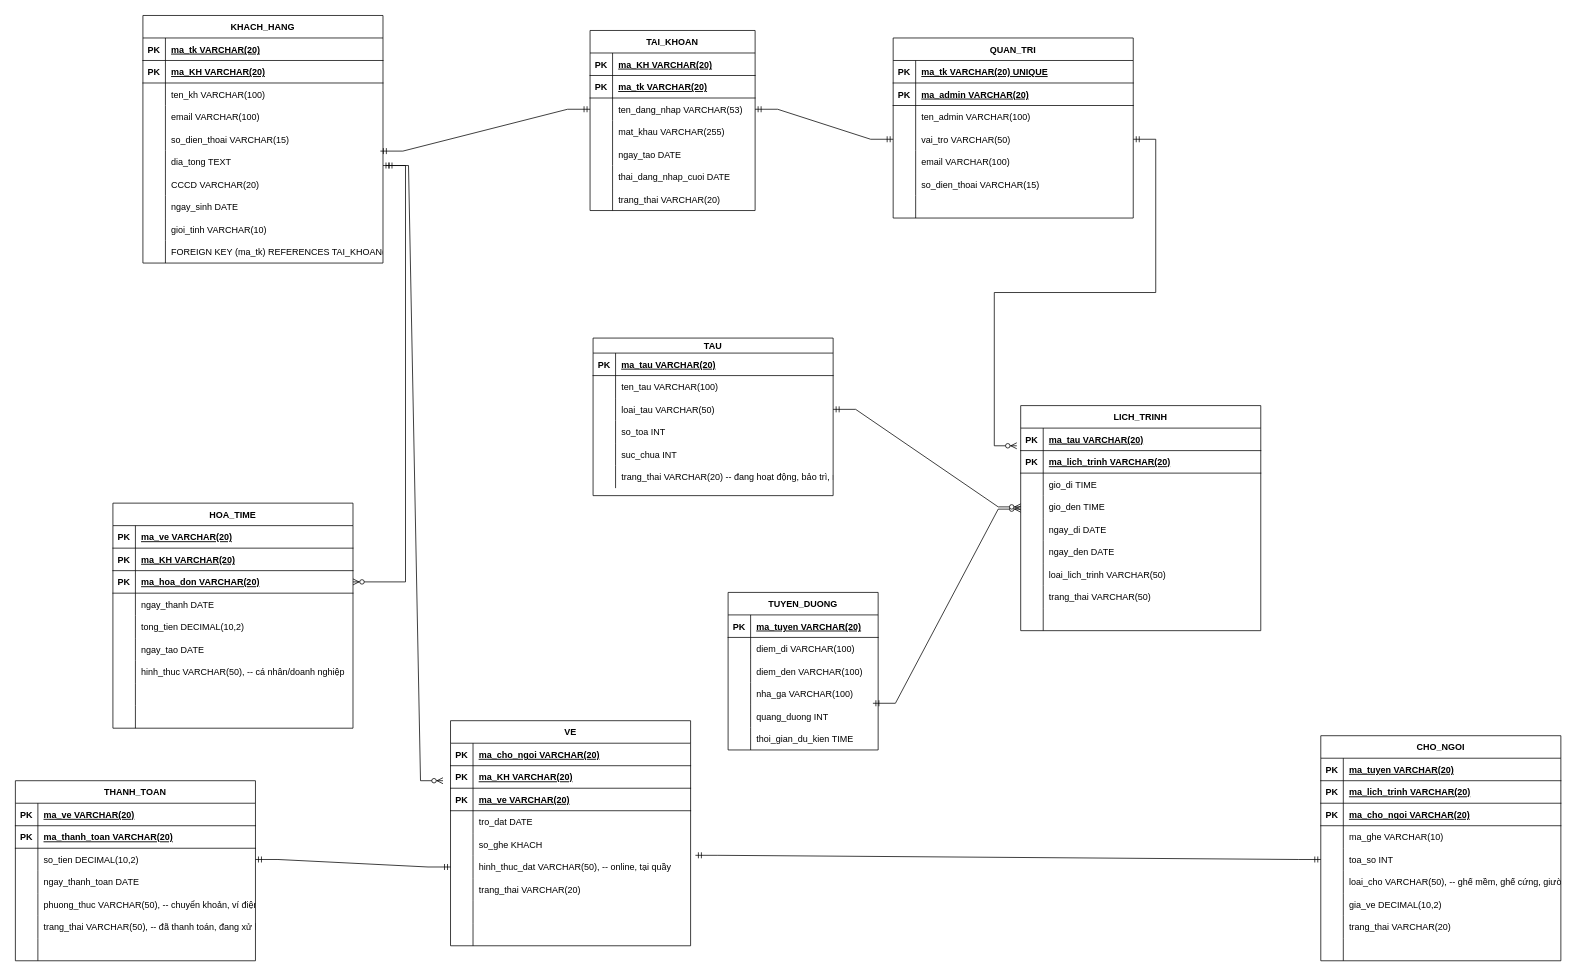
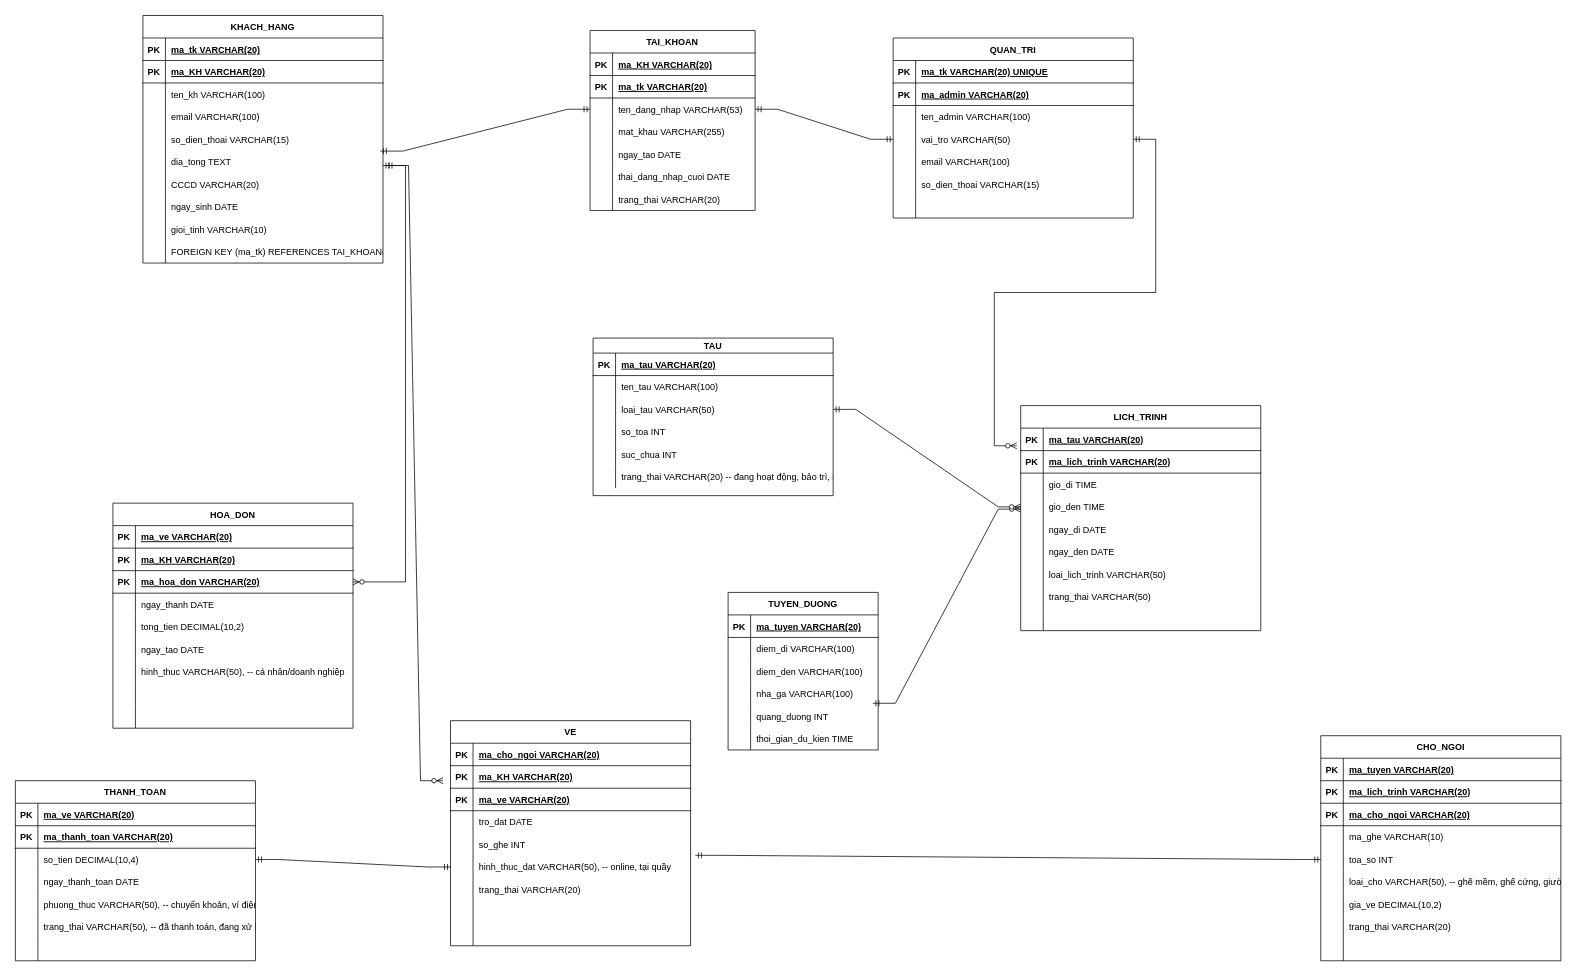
node "HOA_TIME": label "HOA_TIME" -> "HOA_DON"
node "so_ghe KHACH": label "so_ghe KHACH" -> "so_ghe INT"
node "so_tien DECIMAL(10,2)": label "so_tien DECIMAL(10,2)" -> "so_tien DECIMAL(10,4)"
